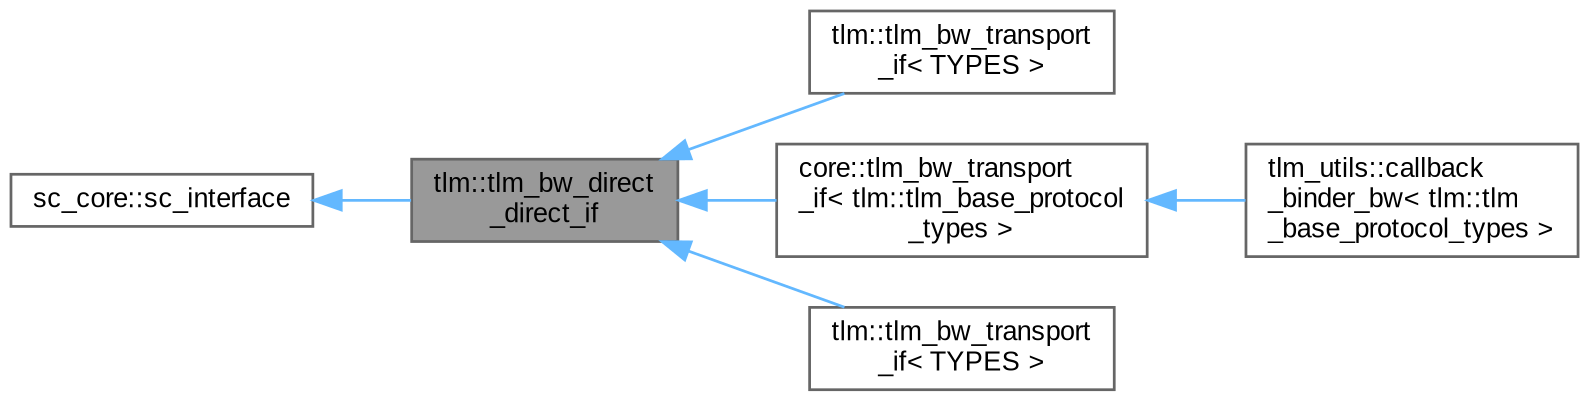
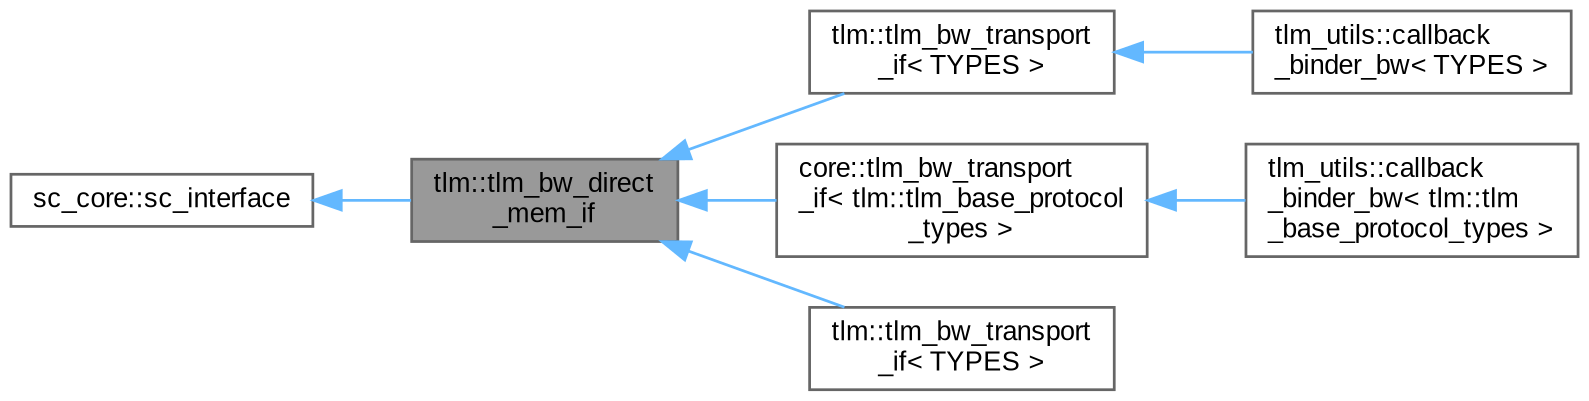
node "tlm_utils::callback _binder_bw< TYPES >": added
node "tlm::tlm_bw_direct _direct_if": label "tlm::tlm_bw_direct _direct_if" -> "tlm::tlm_bw_direct _mem_if"
